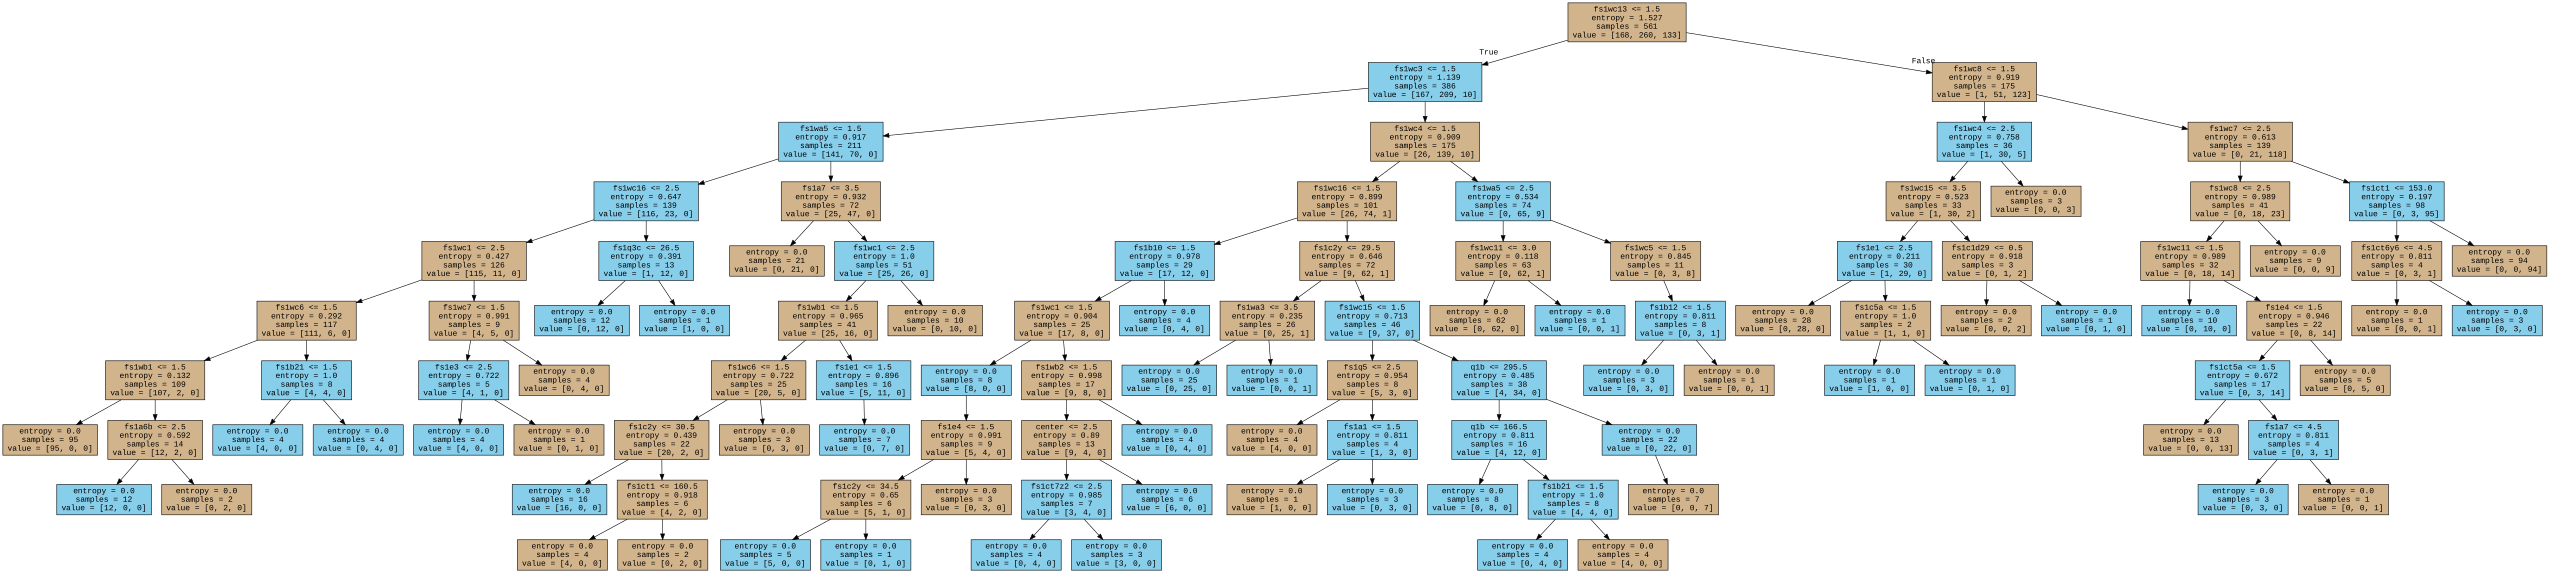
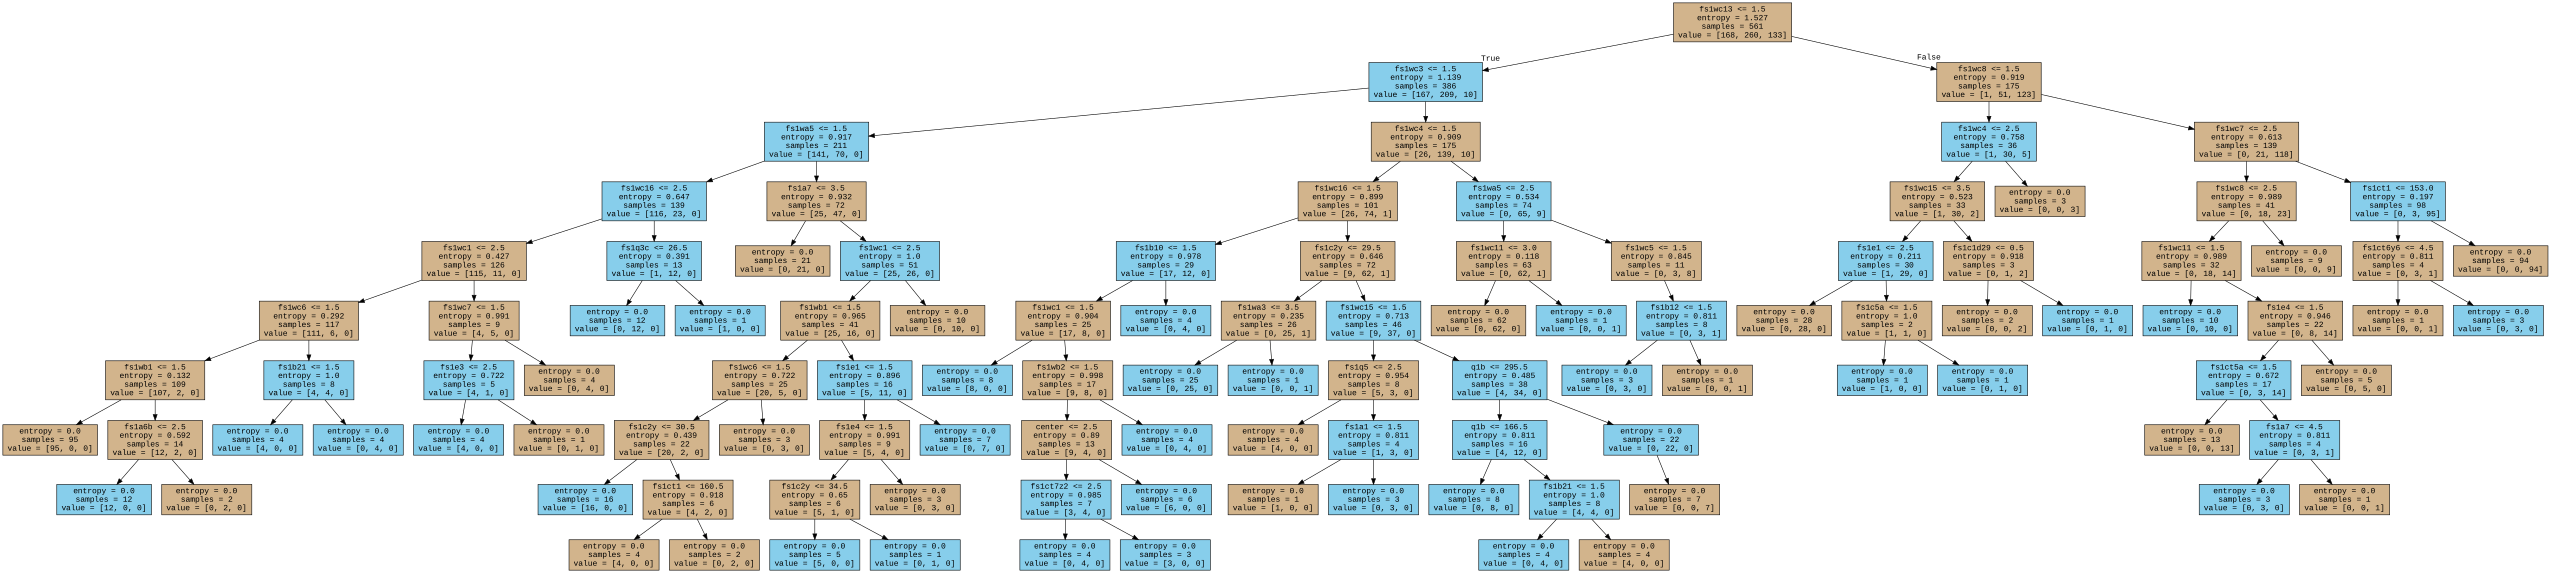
edge "entropy = 0.0 samples = 8 value = [8, 0, 0]" -> "fs1e4 <= 1.5 entropy = 0.991 samples = 9 value = [5, 4, 0]": now "fs1e1 <= 1.5 entropy = 0.896 samples = 16 value = [5, 11, 0]" -> "fs1e4 <= 1.5 entropy = 0.991 samples = 9 value = [5, 4, 0]"
